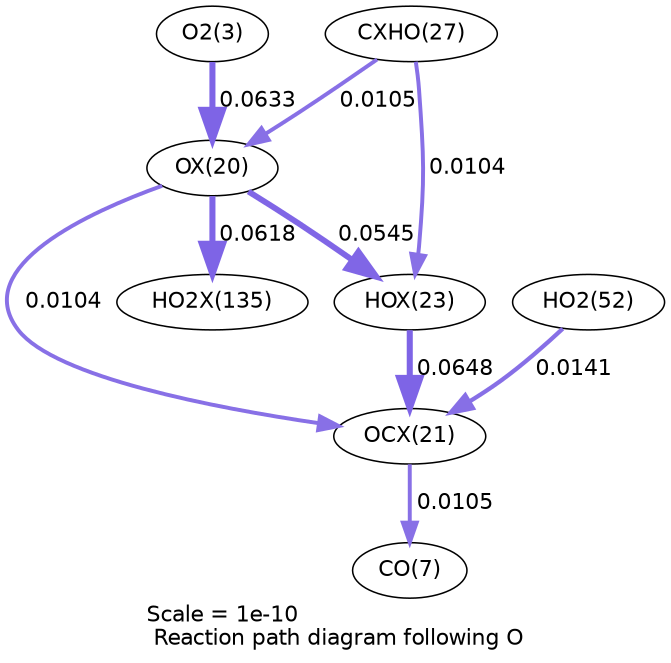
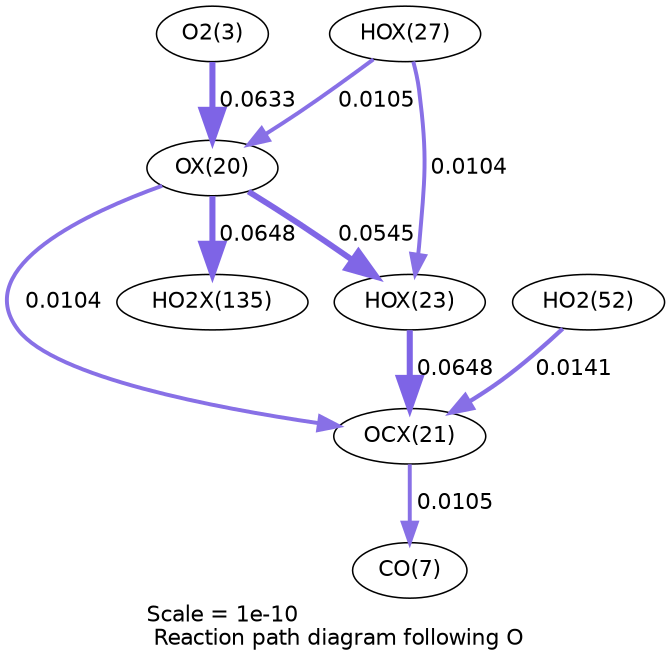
node "CXHO(27)": label "CXHO(27)" -> "HOX(27)"
edge "OX(20)" -> "HO2X(135)": label " 0.0618" -> " 0.0648"
